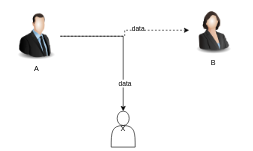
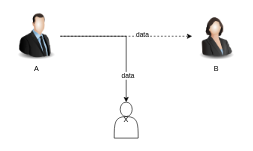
node "B": moved (213, 30) -> (216, 36)
node "X": moved (123, 129) -> (126, 120)
